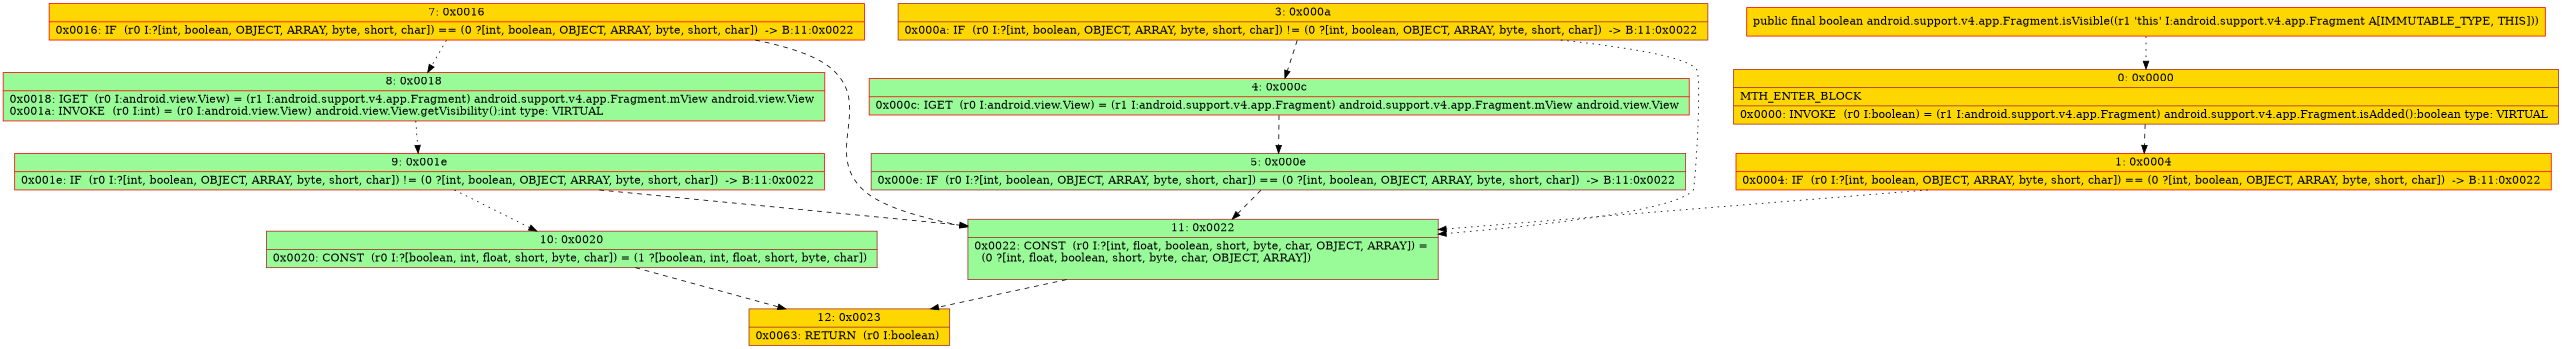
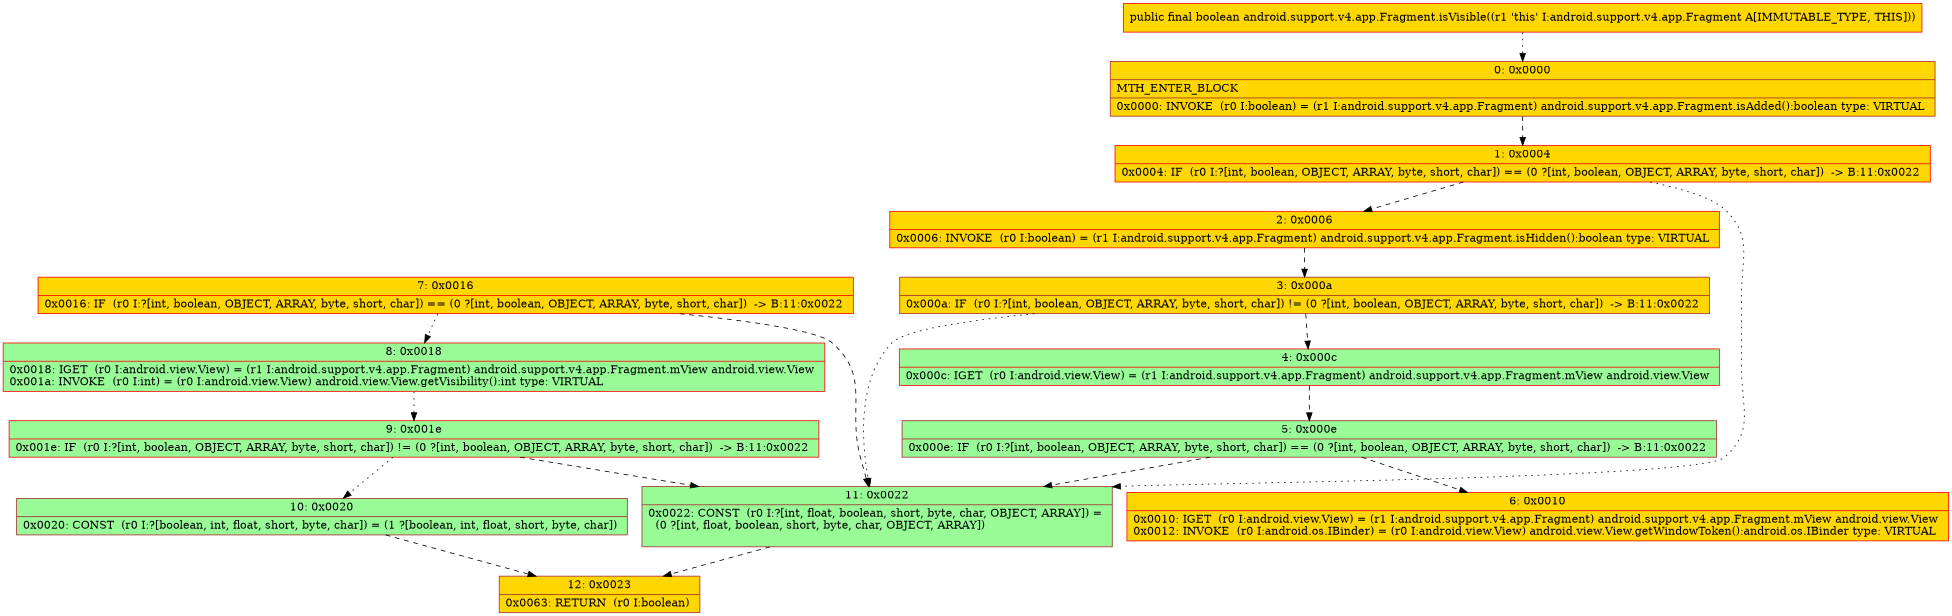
node "2: 0x0006": added
node "6: 0x0010": added
